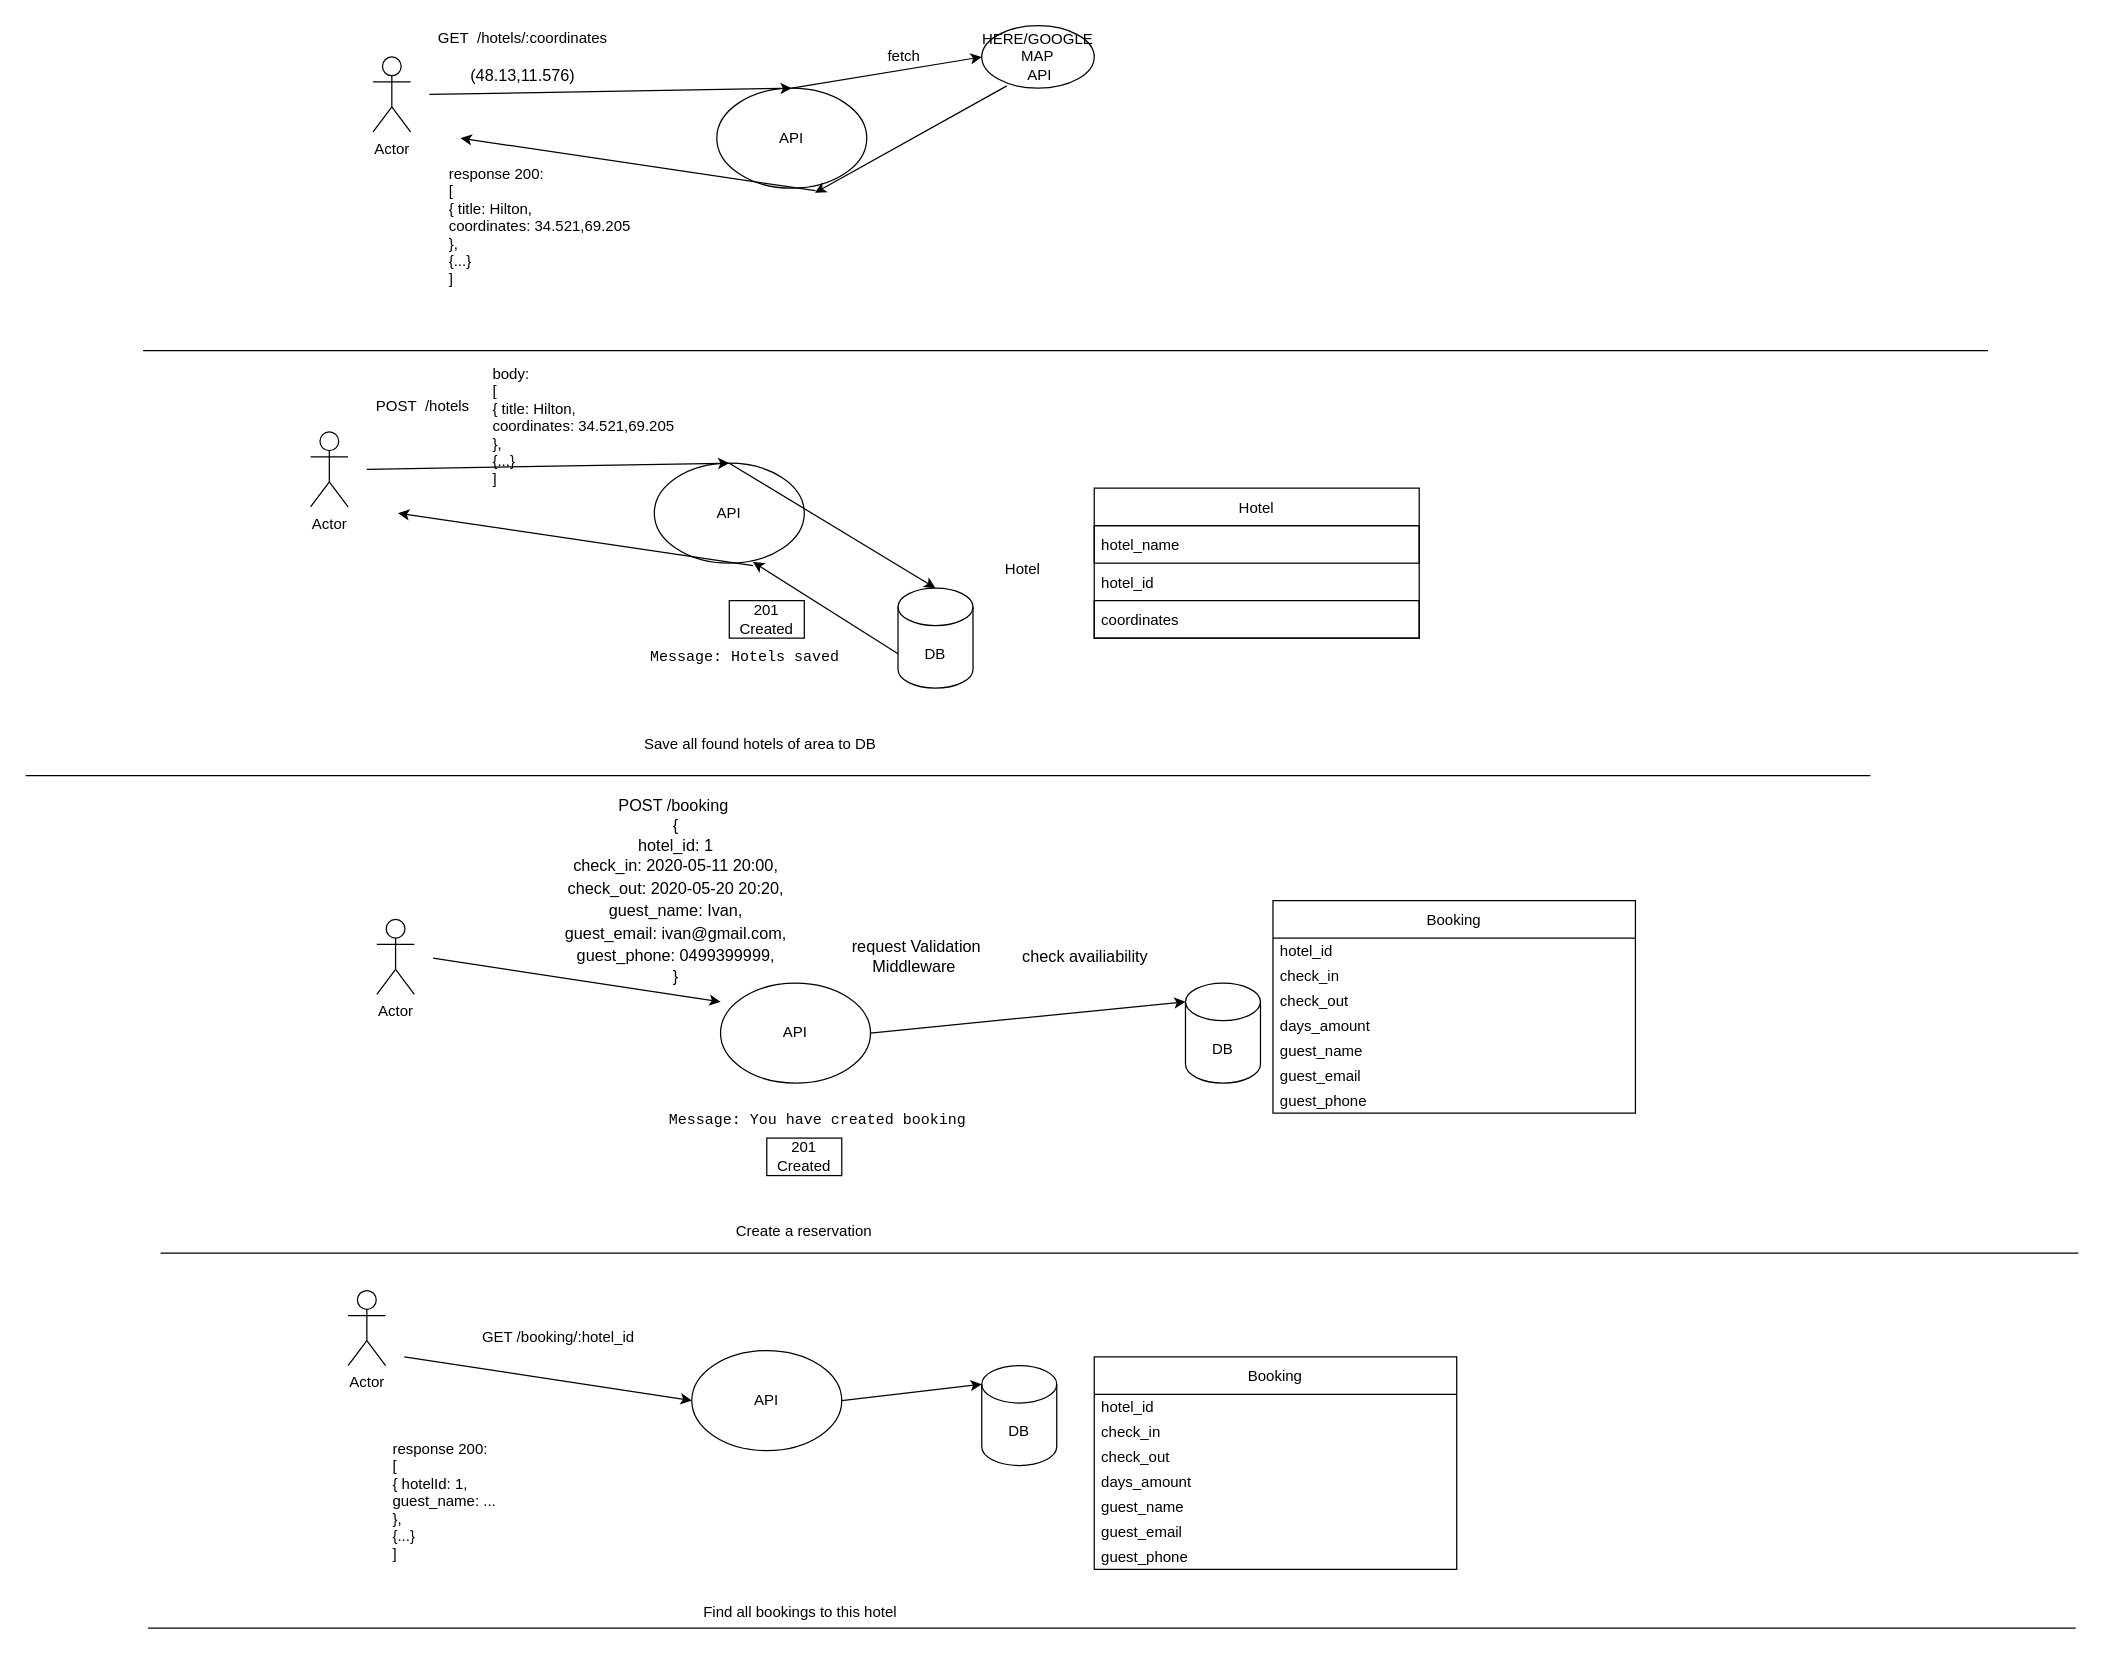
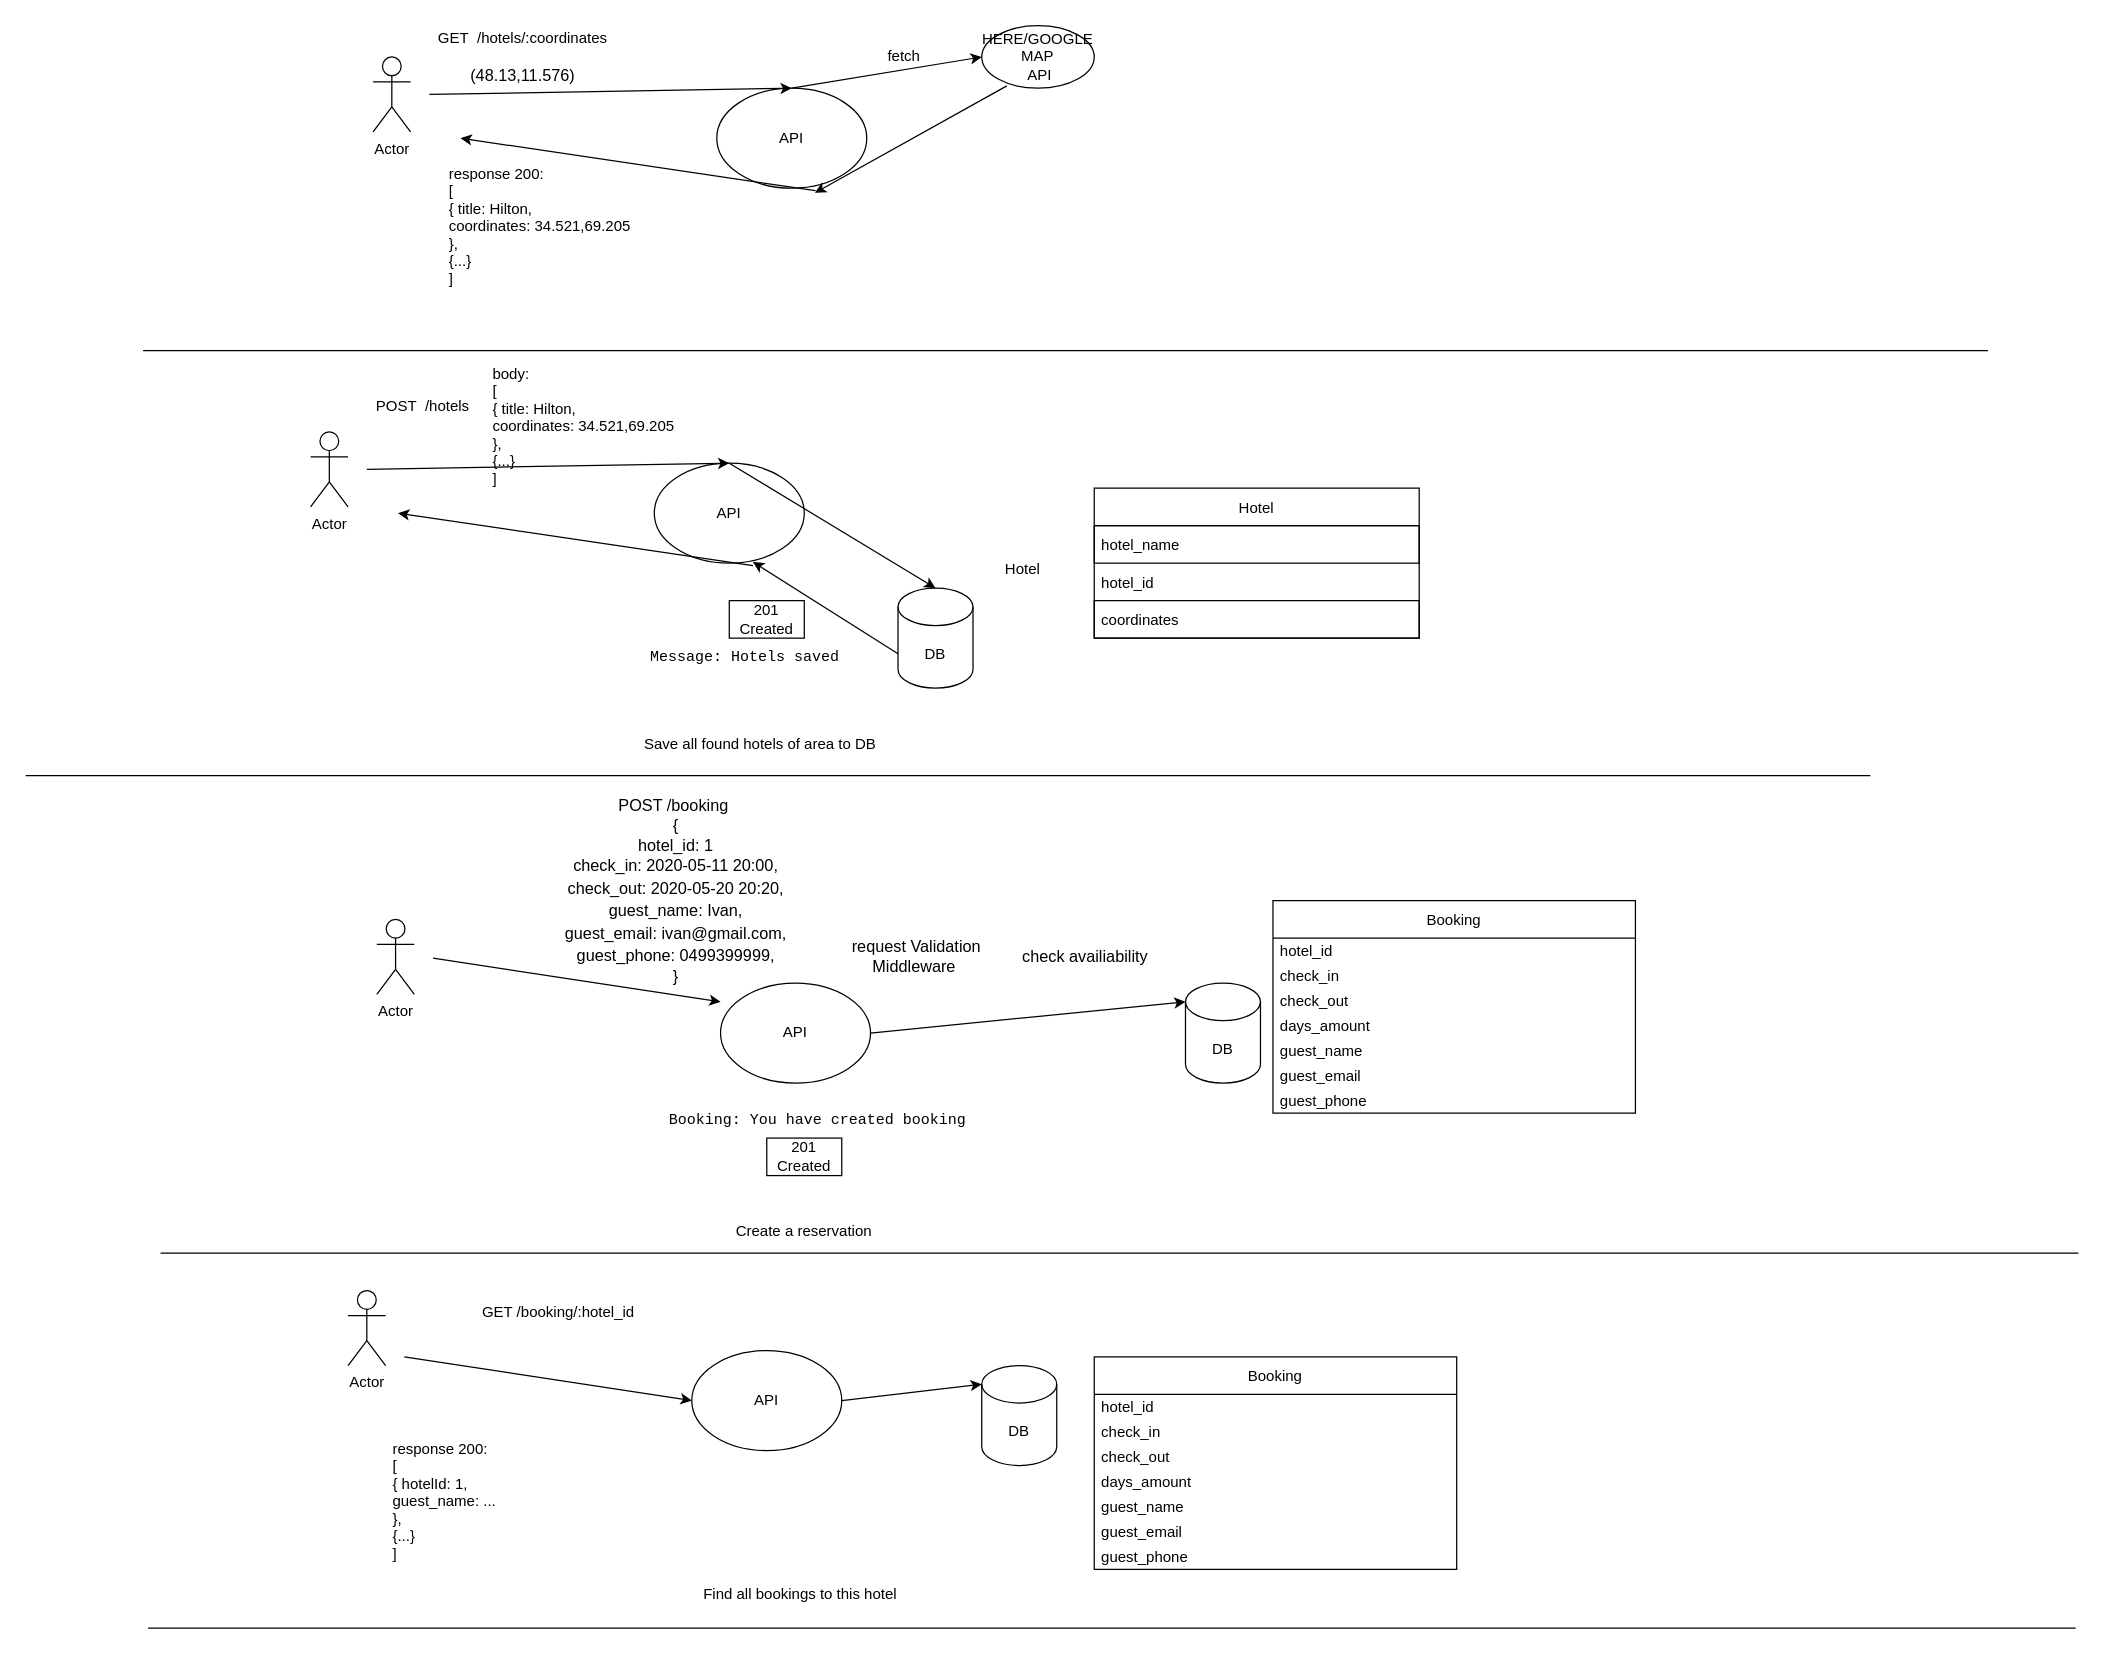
node "Message: You have created booking": label "Message: You have created booking" -> "Booking: You have created booking"
node "GET /booking/:hotel_id": moved (559, 1338) -> (559, 1313)
node "Find all bookings to this hotel": moved (801, 1613) -> (801, 1594)
